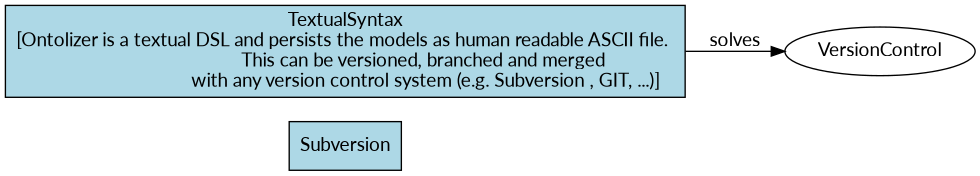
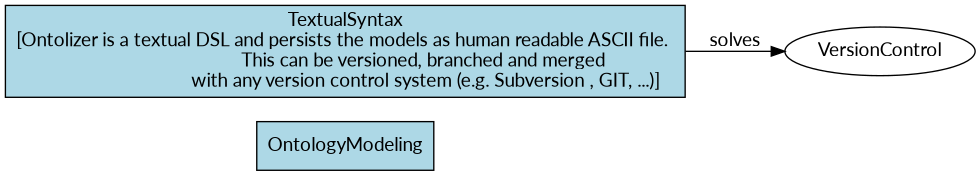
node "Subversion": label "Subversion" -> "OntologyModeling"
